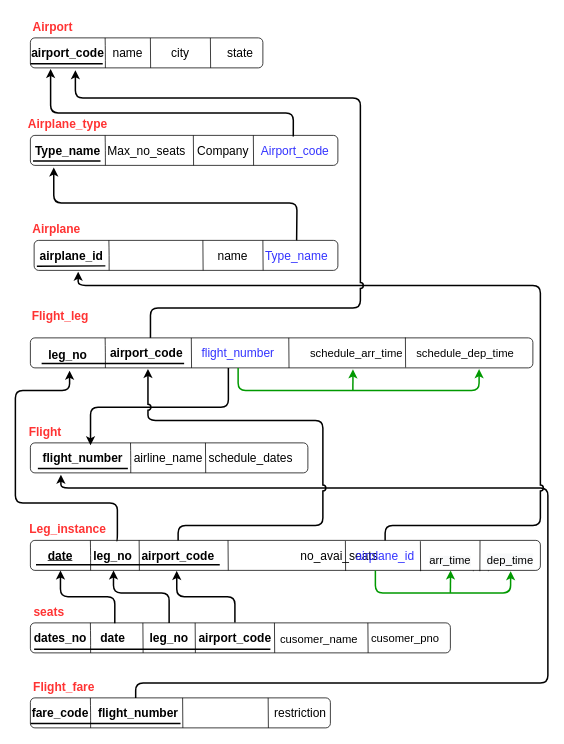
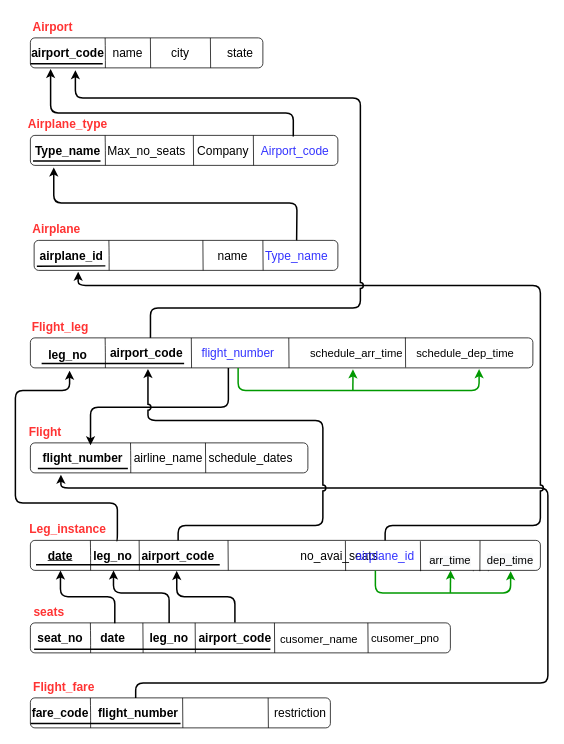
node "Flight_leg": moved (60, 315) -> (60, 327)
node "dates_no": label "dates_no" -> "seat_no"
